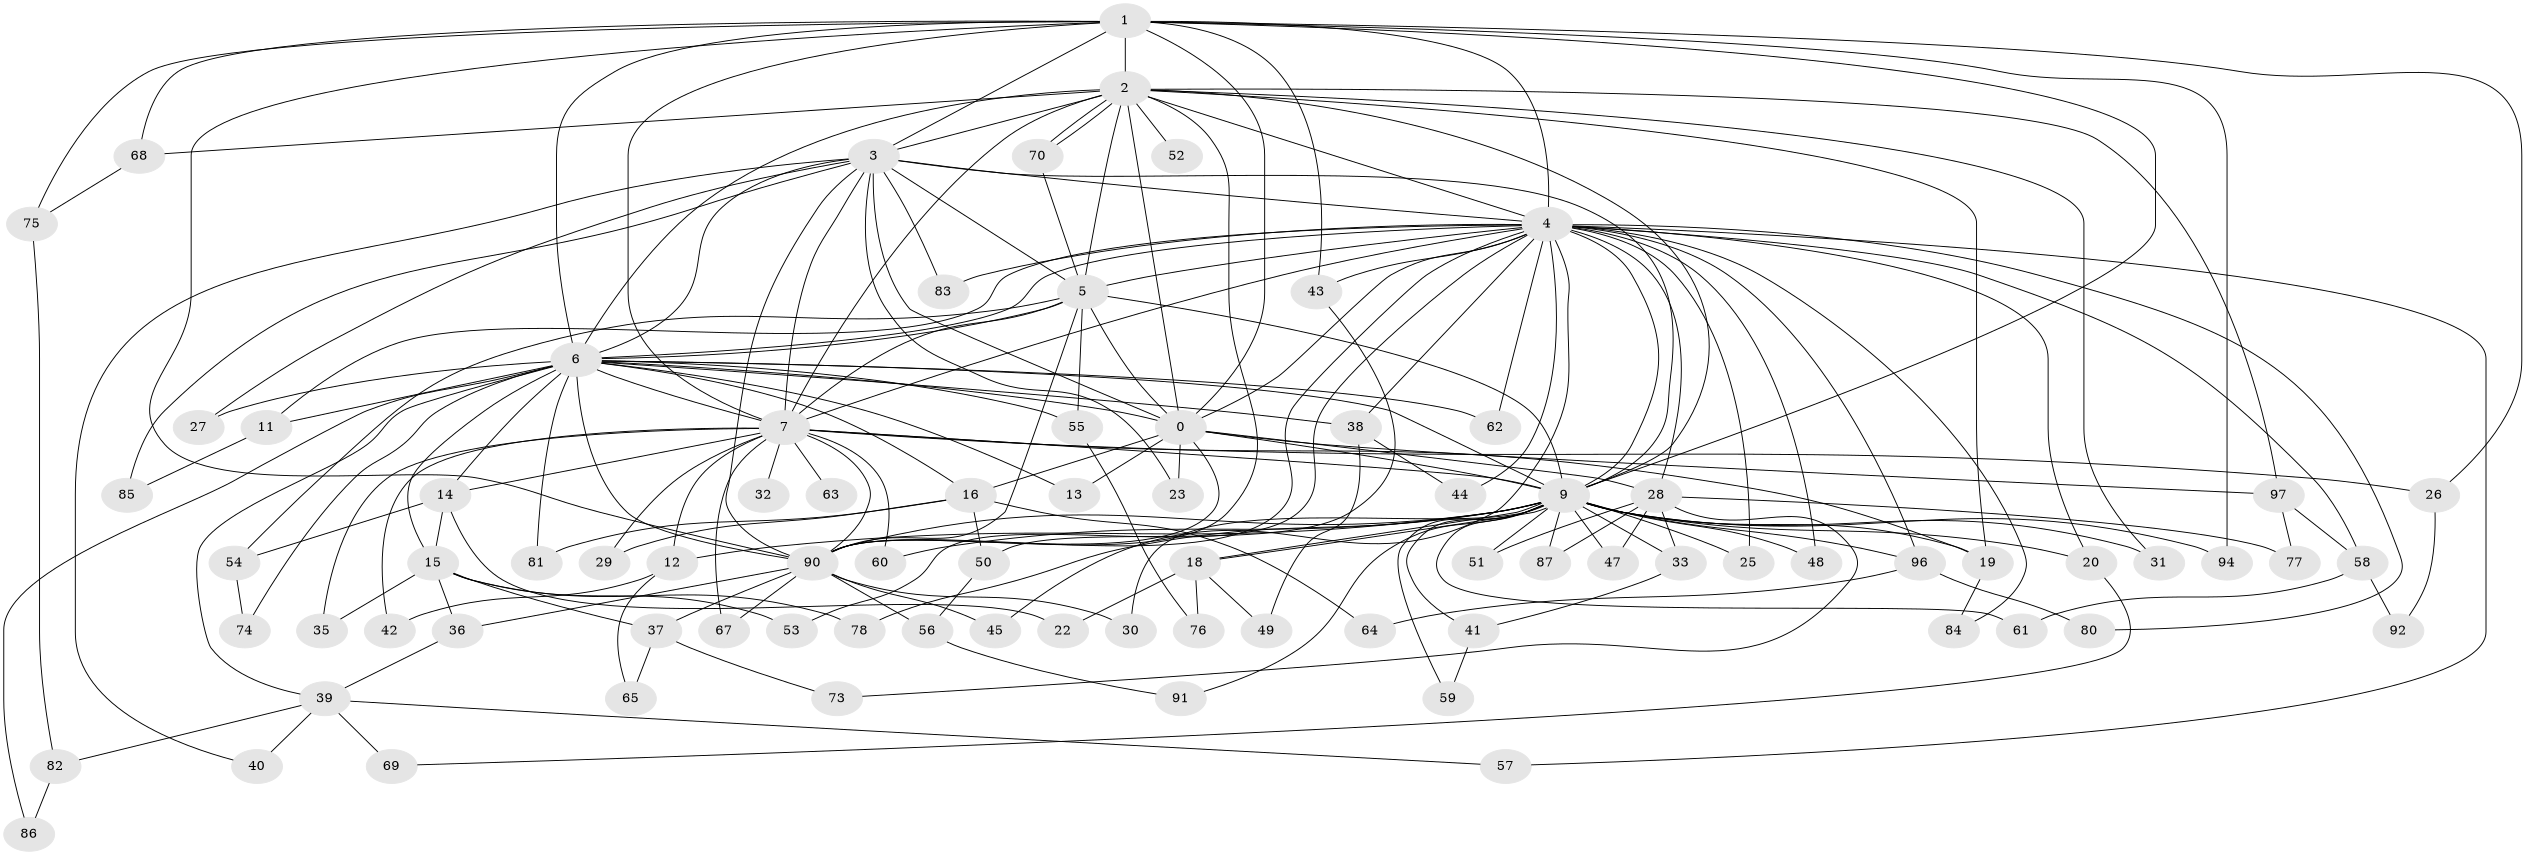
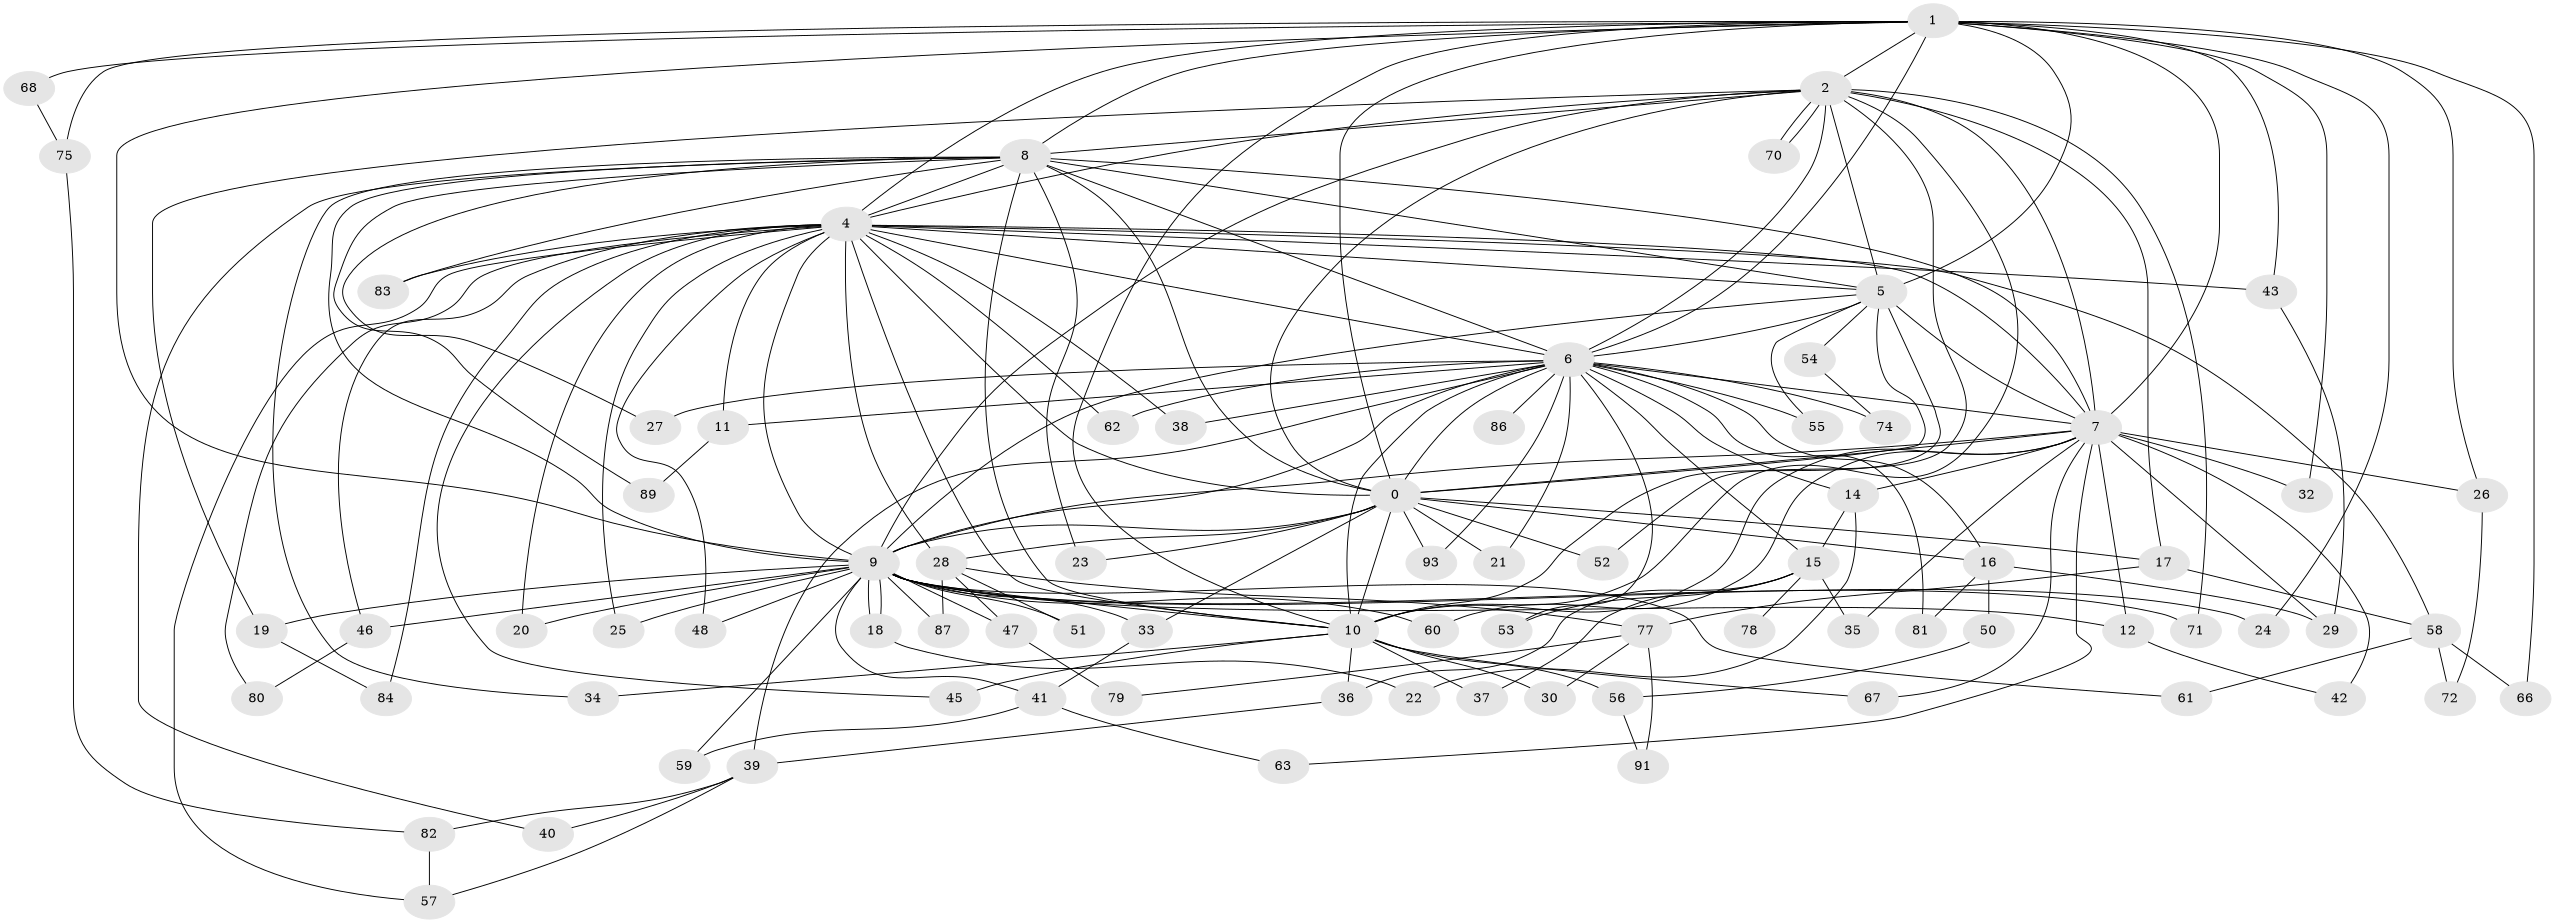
edge "1" -- "32": added
edge "2" -- "68": removed
node "3": label "3" -> "8"
edge "70" -- "5": now "1" -- "5"
edge "7" -- "19": now "7" -- "0"
node "85": label "85" -> "89"
node "13": label "13" -> "93"
node "44": removed
node "97": label "97" -> "17"
edge "43" -- "50": now "43" -- "29"
edge "4" -- "53": now "6" -- "53"
edge "9" -- "30": now "77" -- "30"
edge "14" -- "54": removed
edge "0" -- "52": added
edge "28" -- "33": now "0" -- "33"
edge "9" -- "78": removed
node "90": label "90" -> "10"
node "21": added
node "96": label "96" -> "46"
node "31": label "31" -> "71"
node "94": label "94" -> "24"
edge "9" -- "91": now "77" -- "91"
node "76": removed
node "49": removed
node "64": removed
node "92": label "92" -> "72"
node "34": added
node "65": removed
node "73": removed
node "79": added
node "66": added
edge "41" -- "63": added
node "69": removed
edge "82" -- "86": now "82" -- "57"
